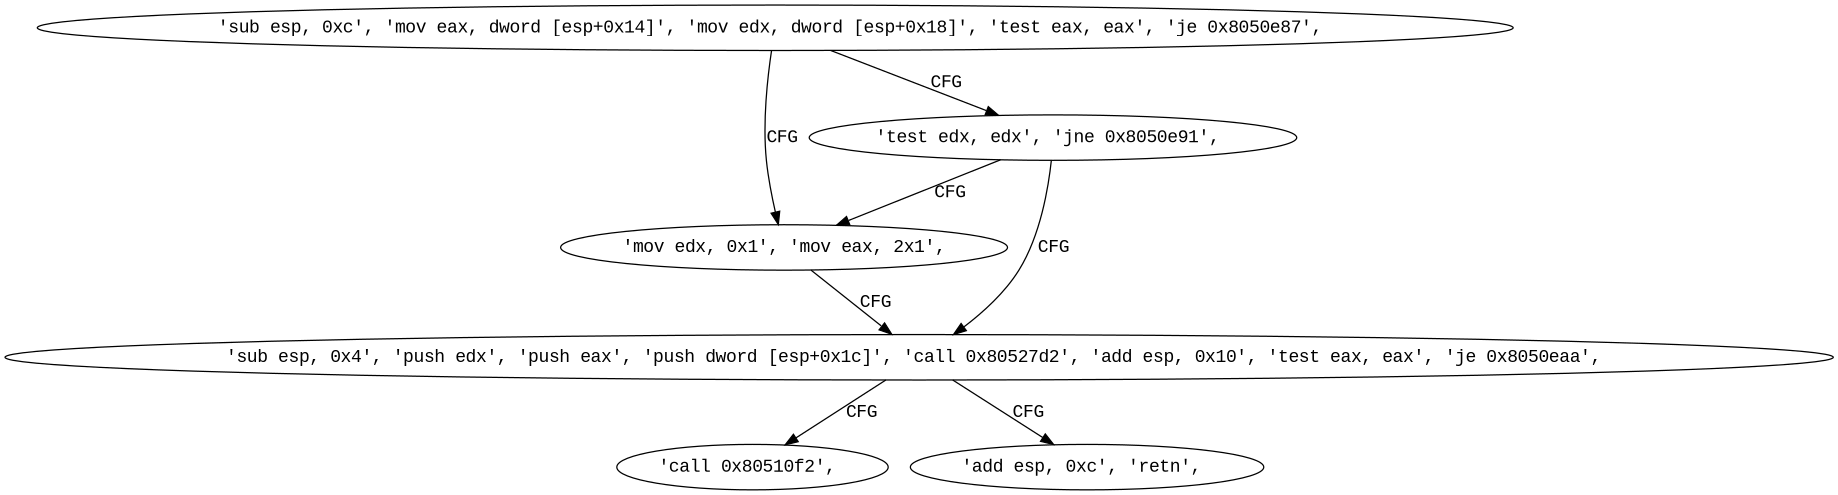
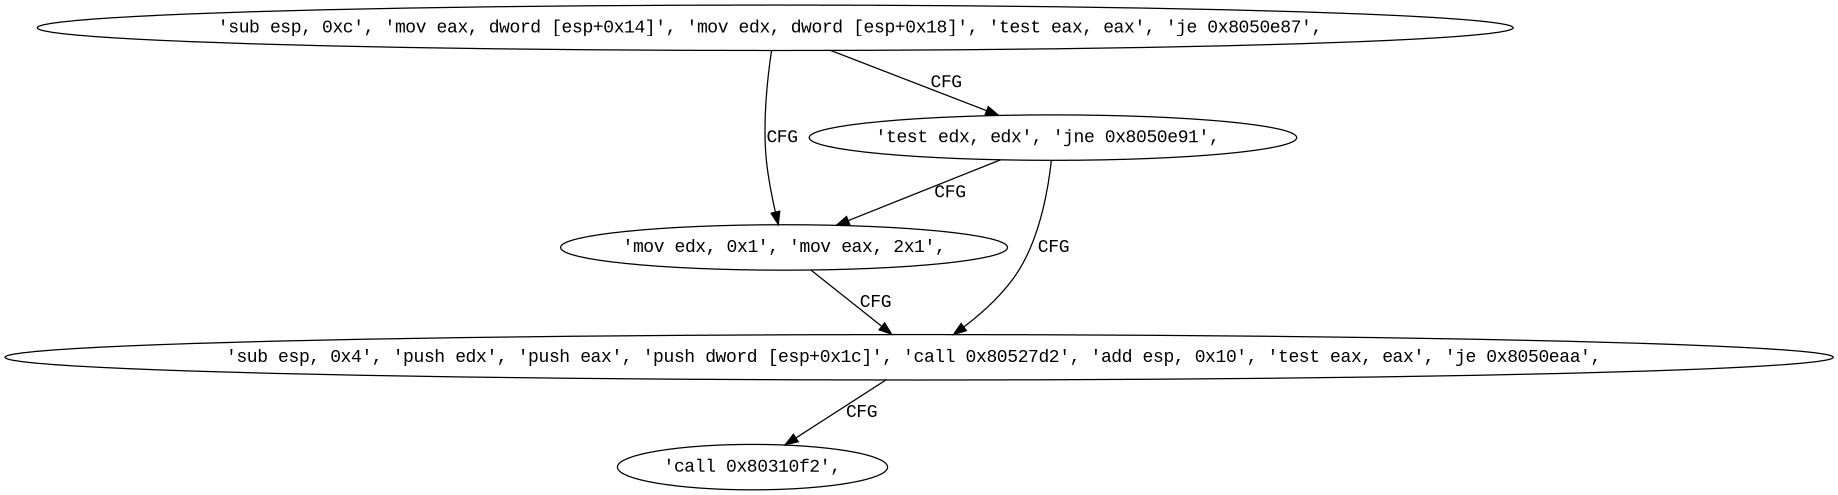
node "'call 0x80510f2',": label "'call 0x80510f2'," -> "'call 0x80310f2',"
node "'add esp, 0xc', 'retn',": removed
